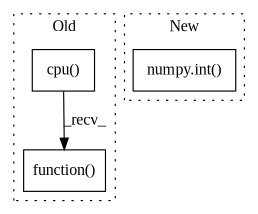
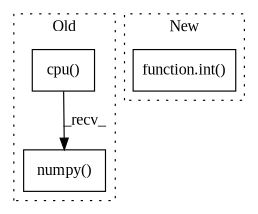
node "numpy.int()": label "numpy.int()" -> "function.int()"
node "function()": label "function()" -> "numpy()"
